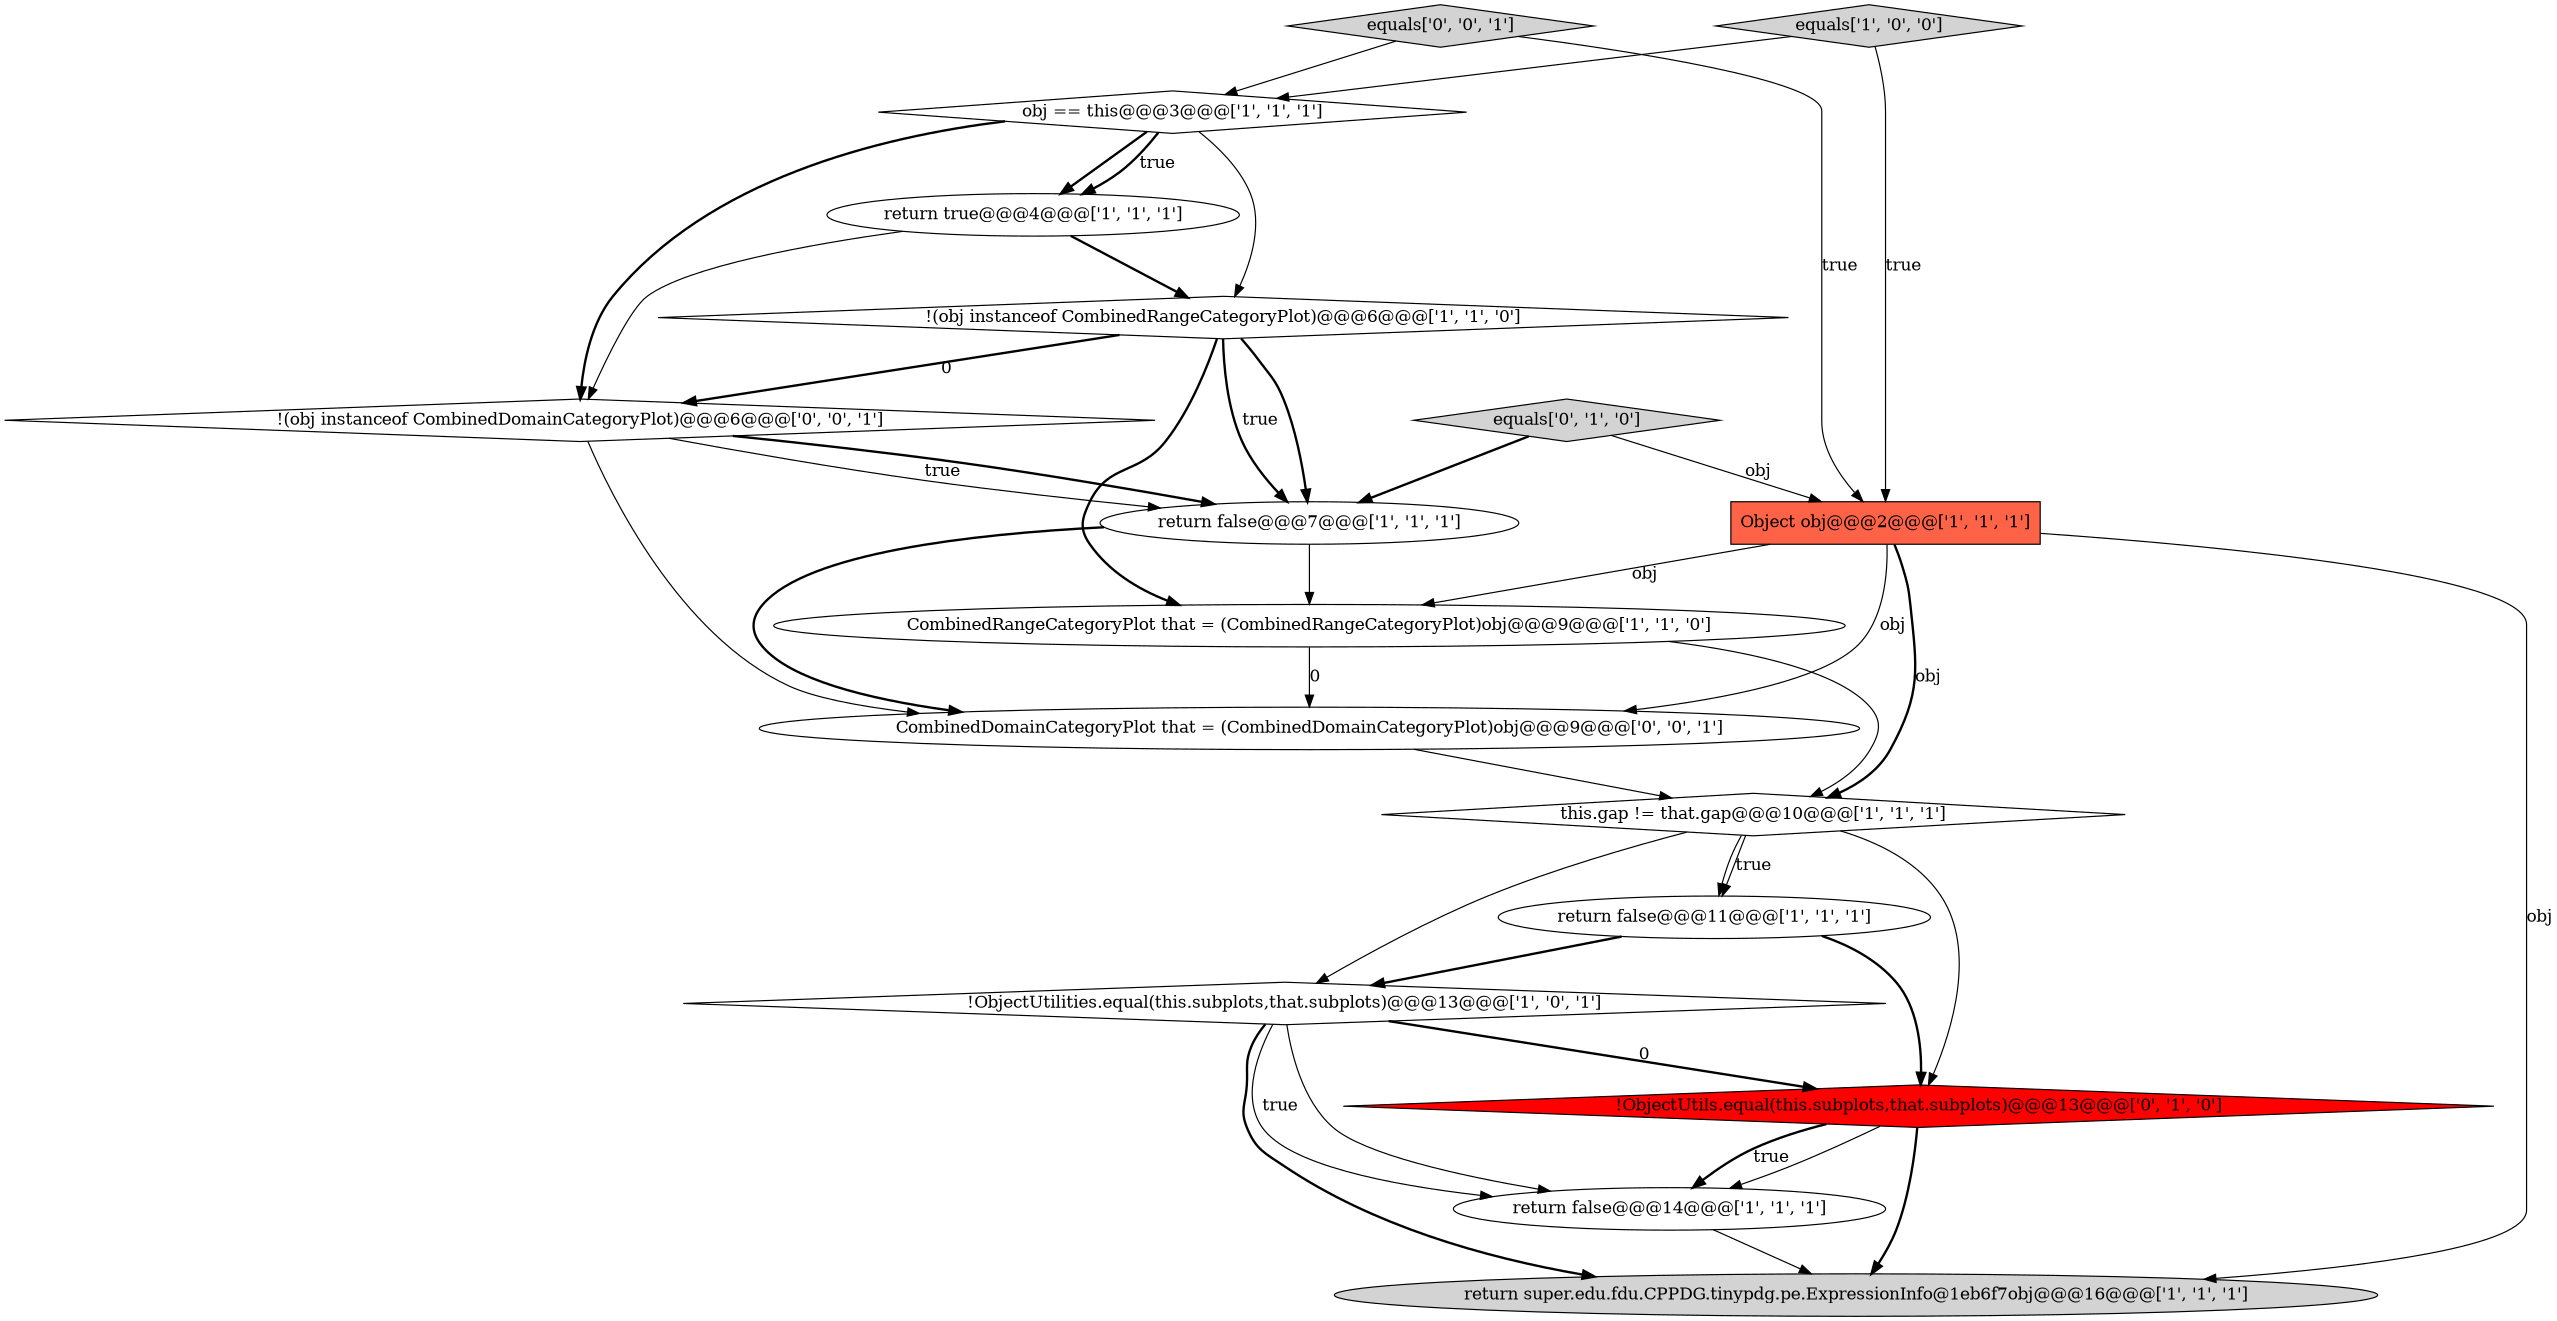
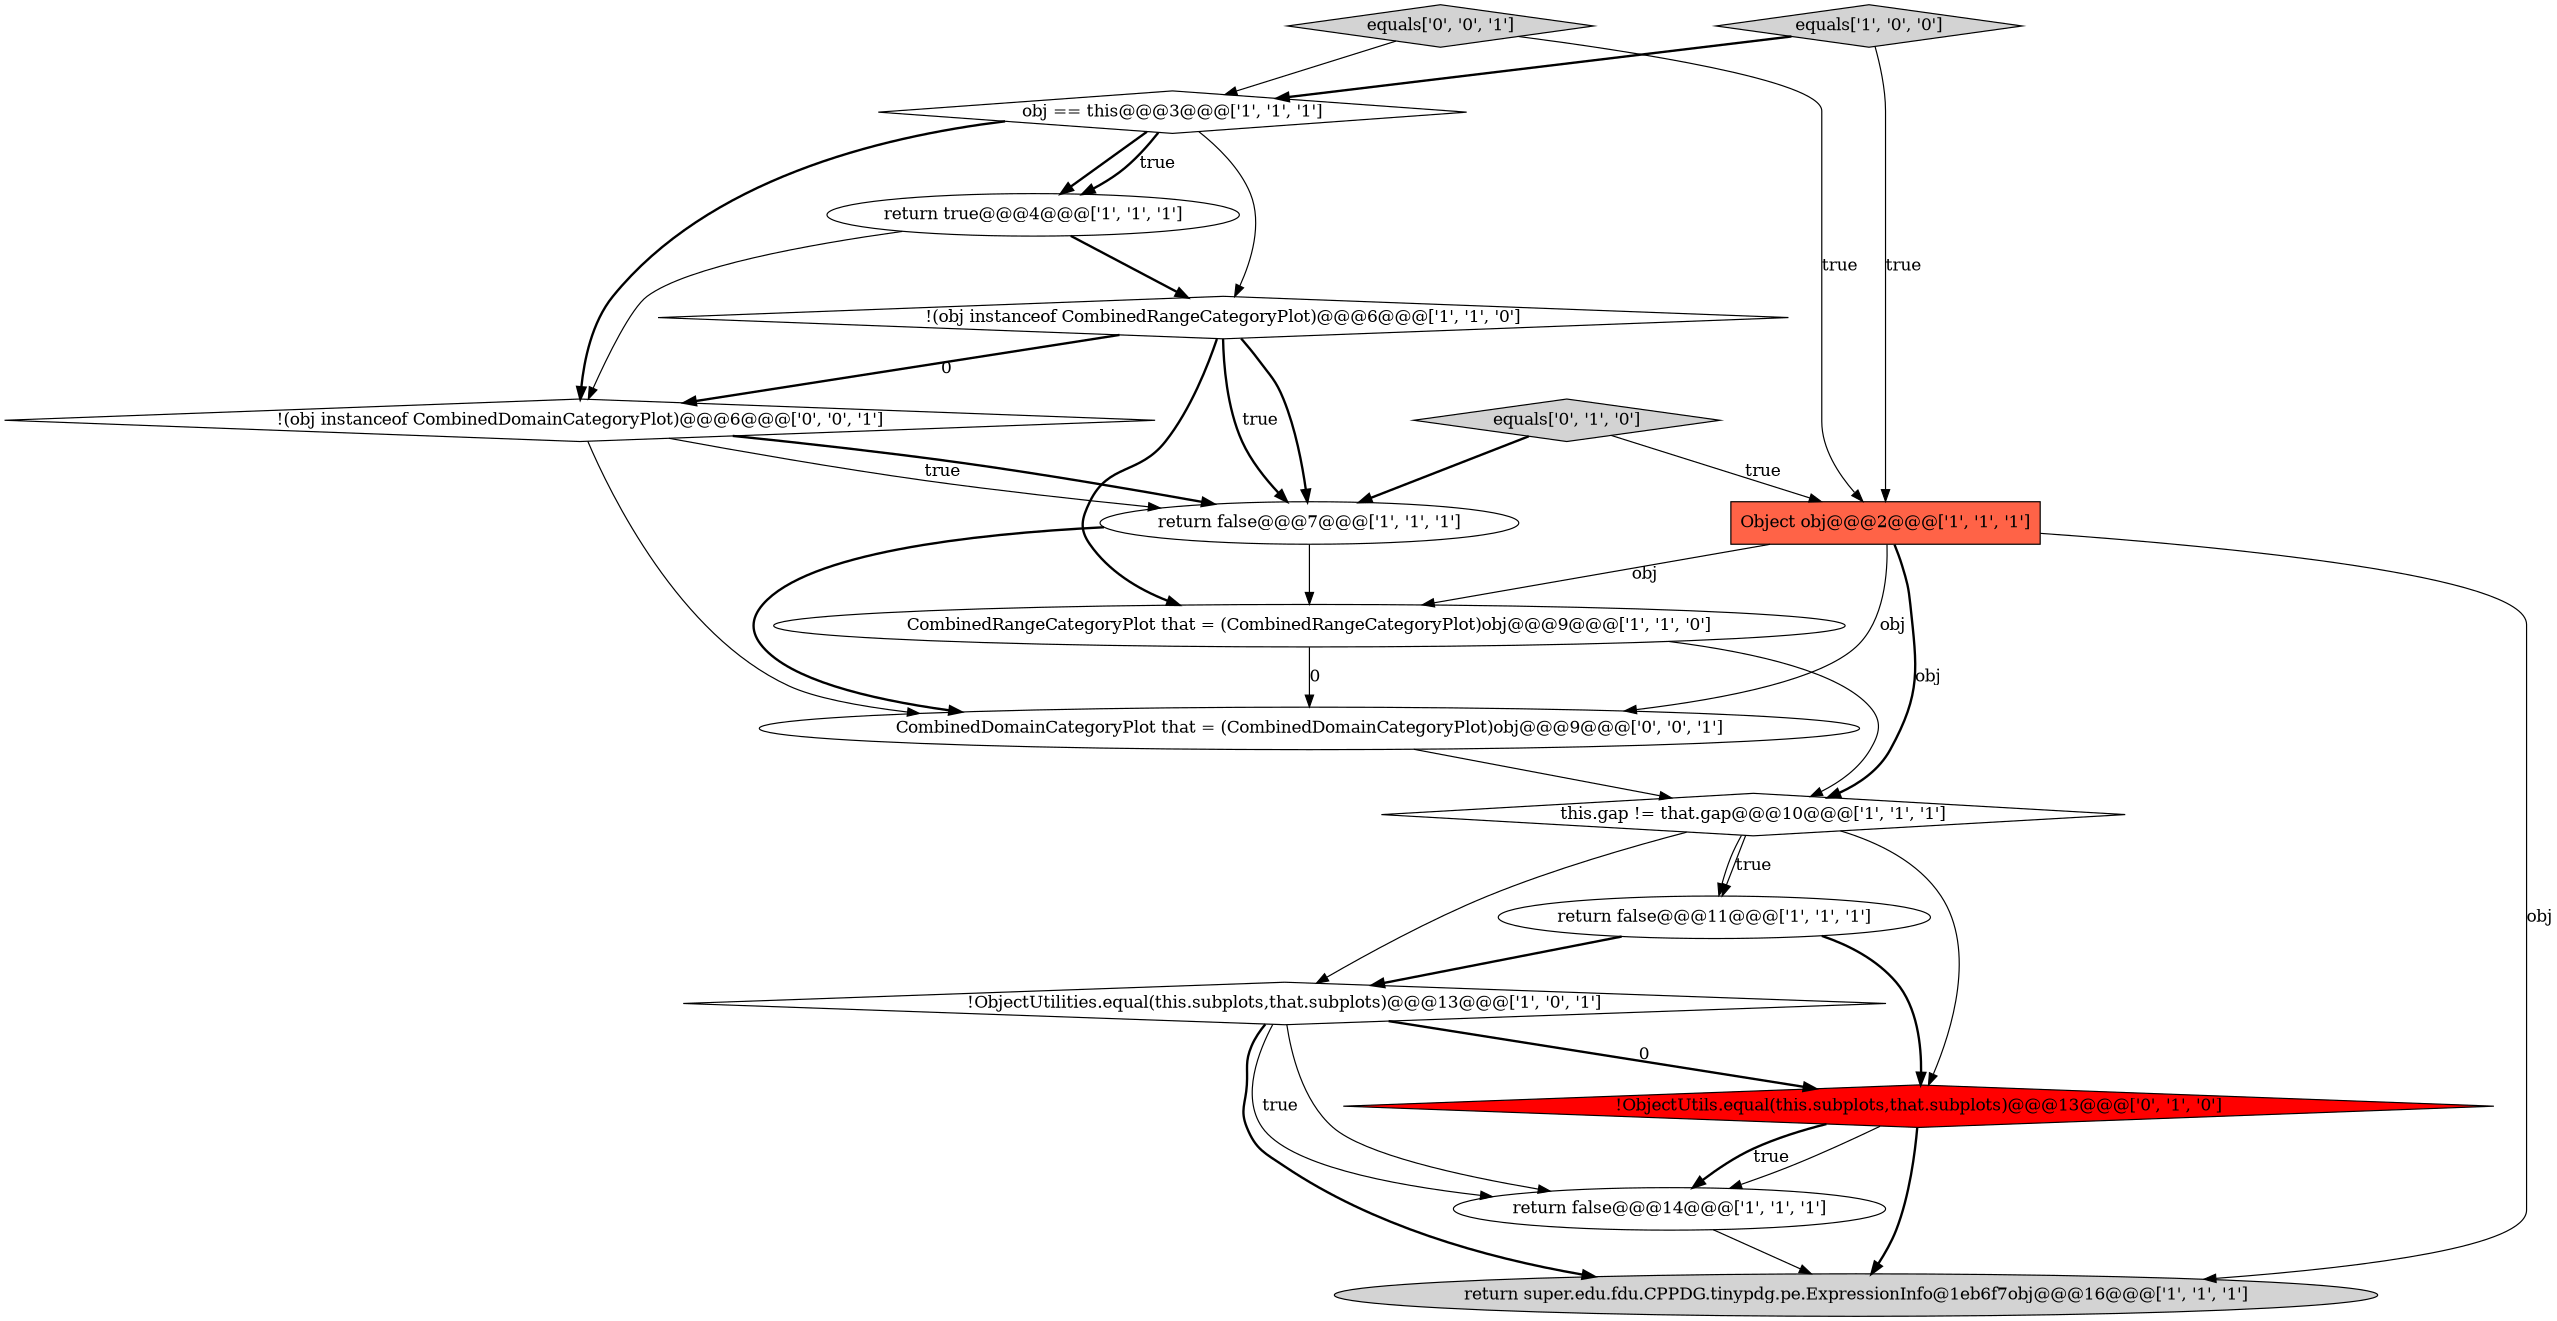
edge "equals['1', '0', '0']" -> "obj == this@@@3@@@['1', '1', '1']": style solid -> bold
edge "equals['0', '1', '0']" -> "Object obj@@@2@@@['1', '1', '1']": label "obj" -> "true"
